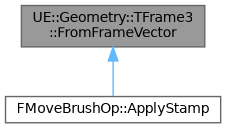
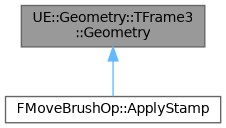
node "UE::Geometry::TFrame3 ::FromFrameVector": label "UE::Geometry::TFrame3 ::FromFrameVector" -> "UE::Geometry::TFrame3 ::Geometry"
